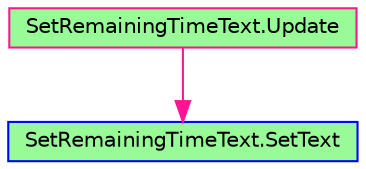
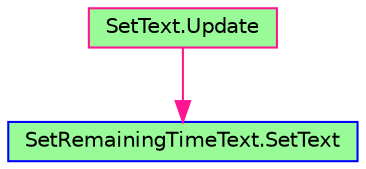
node "SetRemainingTimeText.Update": label "SetRemainingTimeText.Update" -> "SetText.Update"
